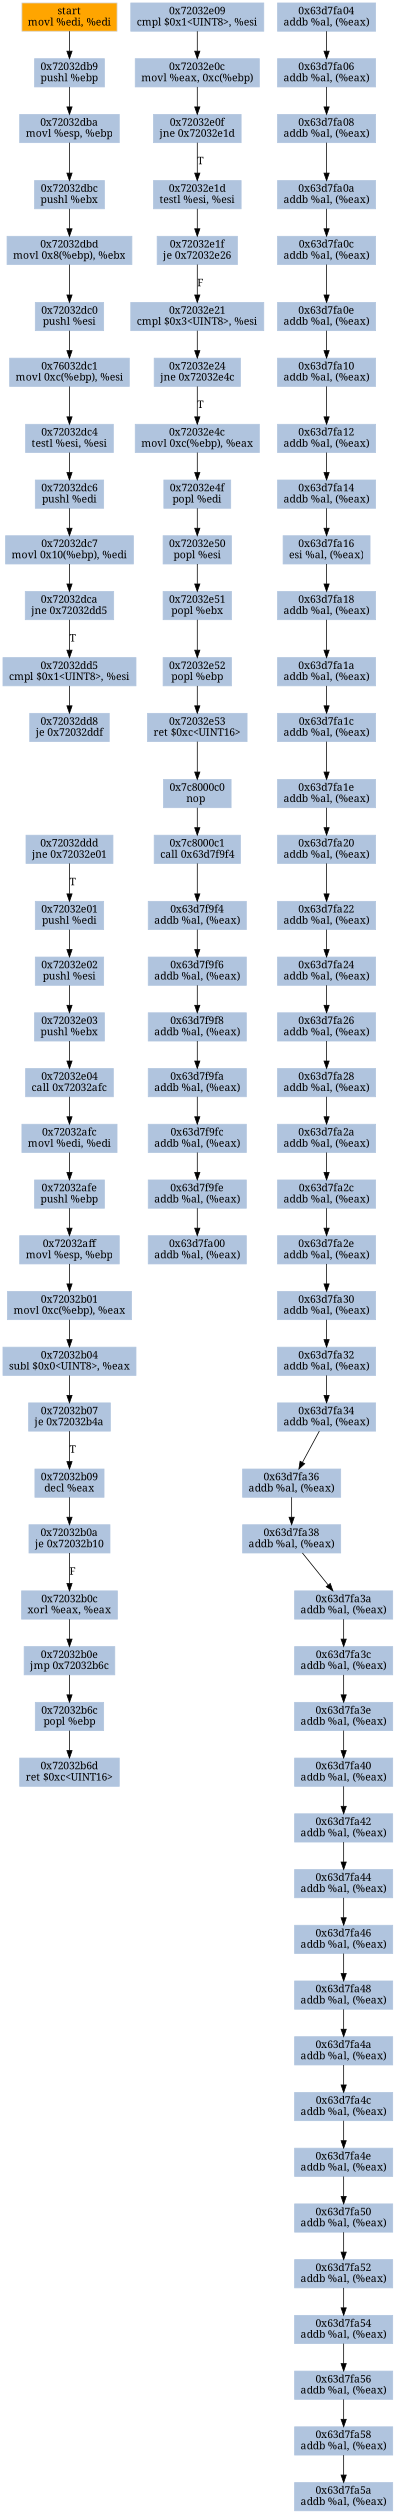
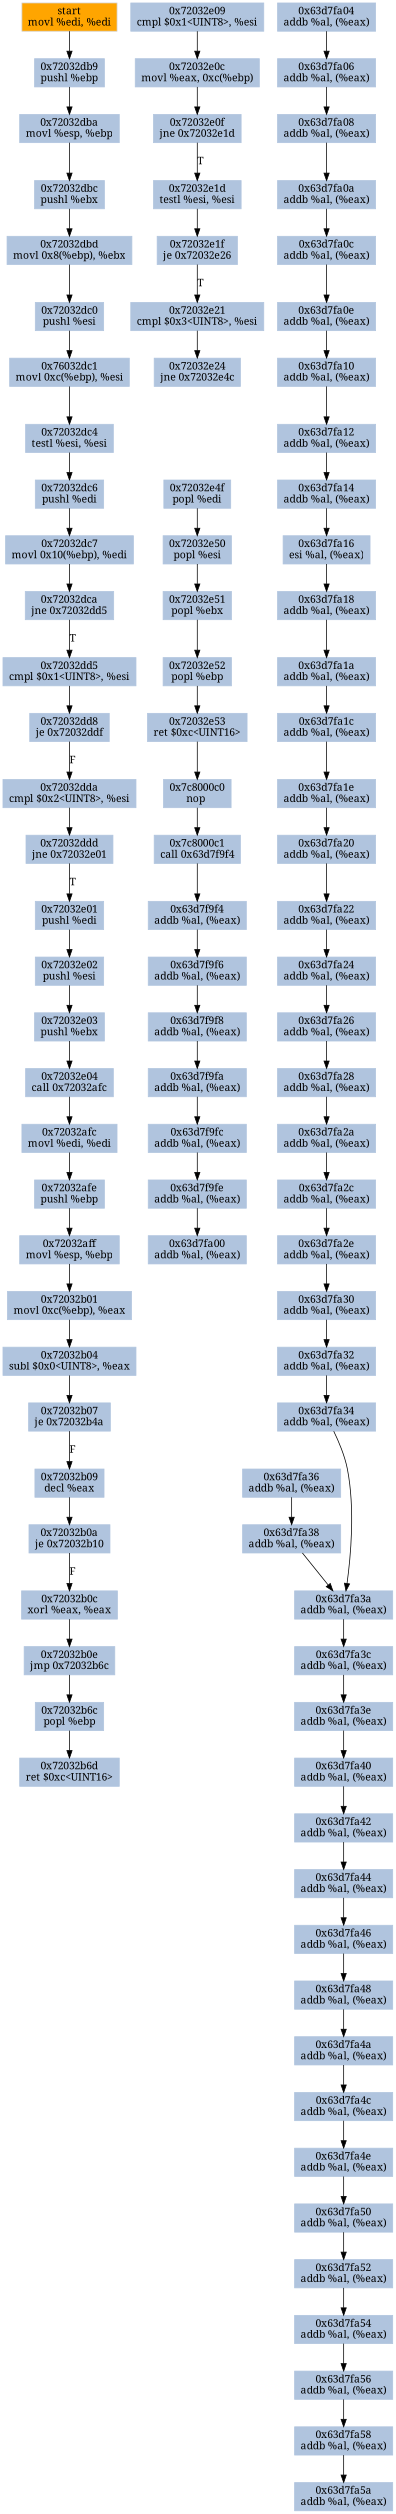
edge "0x72032e1f je 0x72032e26" -> "0x72032e21 cmpl $0x3<UINT8>, %esi": label "F" -> "T"
node "0x72032e4c movl 0xc(%ebp), %eax": removed
node "0x72032dda cmpl $0x2<UINT8>, %esi": added
edge "0x63d7fa34 addb %al, (%eax)" -> "0x63d7fa36 addb %al, (%eax)": now "0x63d7fa34 addb %al, (%eax)" -> "0x63d7fa3a addb %al, (%eax)"
edge "0x72032b07 je 0x72032b4a" -> "0x72032b09 decl %eax": label "T" -> "F"
